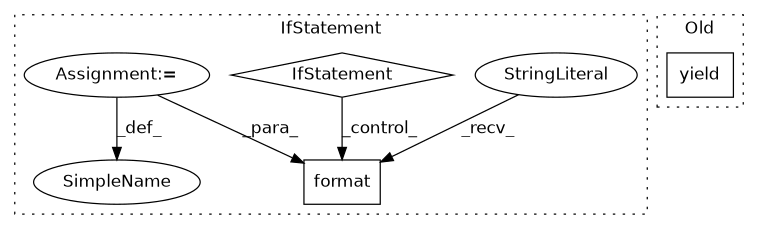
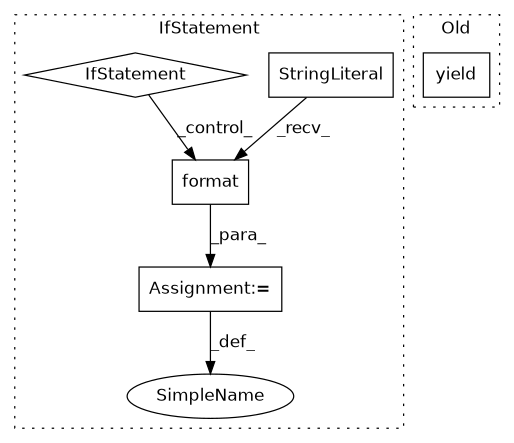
node "Assignment:=": shape ellipse -> box
node "StringLiteral": shape ellipse -> box
edge "Assignment:=" -> "format": reversed
